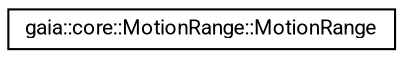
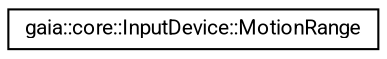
node "gaia::core::MotionRange::MotionRange": label "gaia::core::MotionRange::MotionRange" -> "gaia::core::InputDevice::MotionRange"
